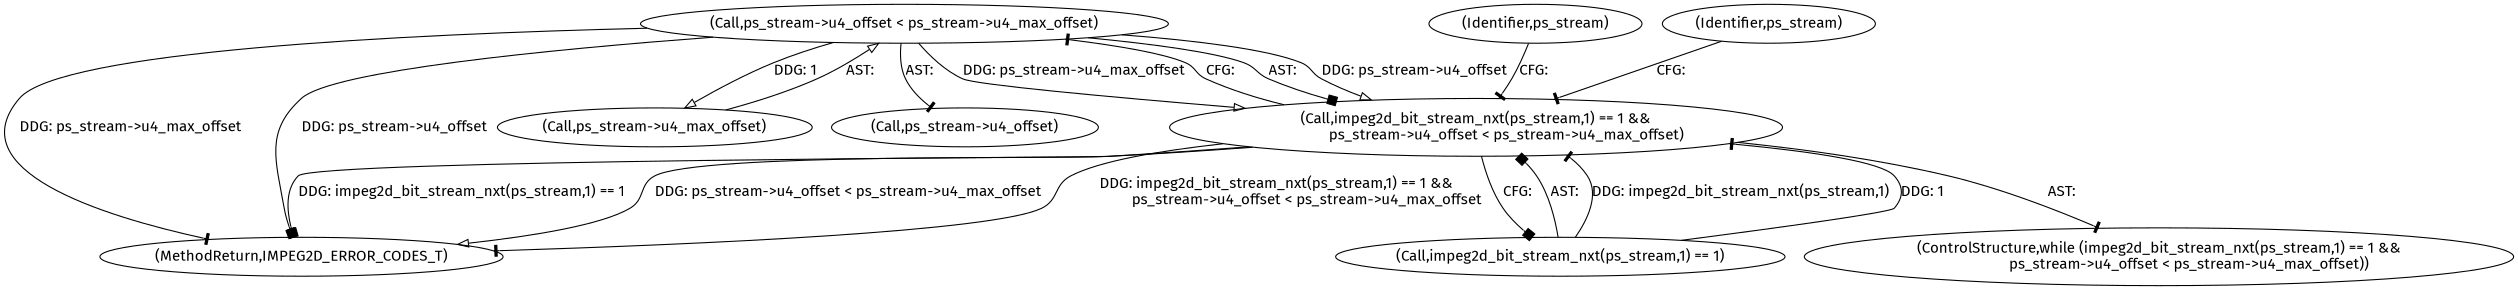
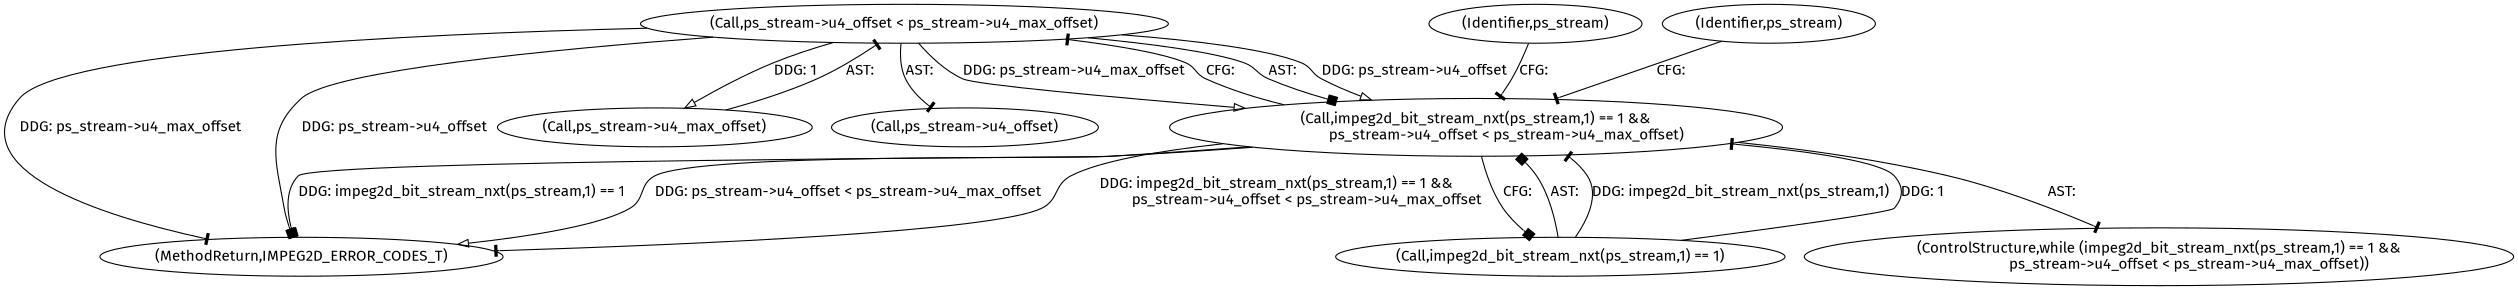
edge "(Call,ps_stream->u4_max_offset)" -> "(Call,ps_stream->u4_offset < ps_stream->u4_max_offset)": arrowhead onormal -> tee
